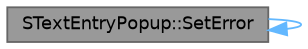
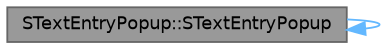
node "STextEntryPopup::SetError": label "STextEntryPopup::SetError" -> "STextEntryPopup::STextEntryPopup"
